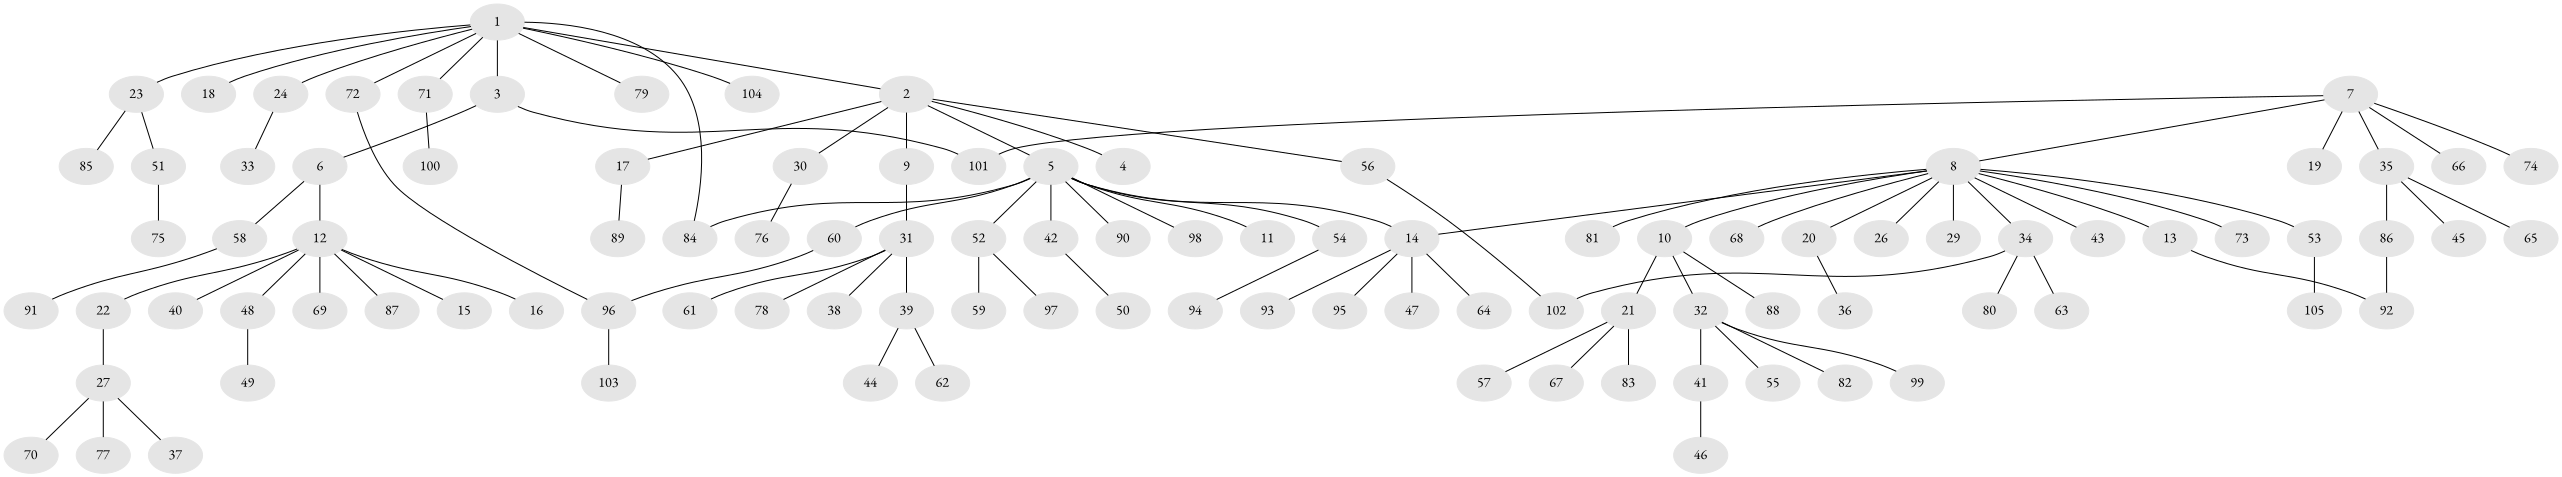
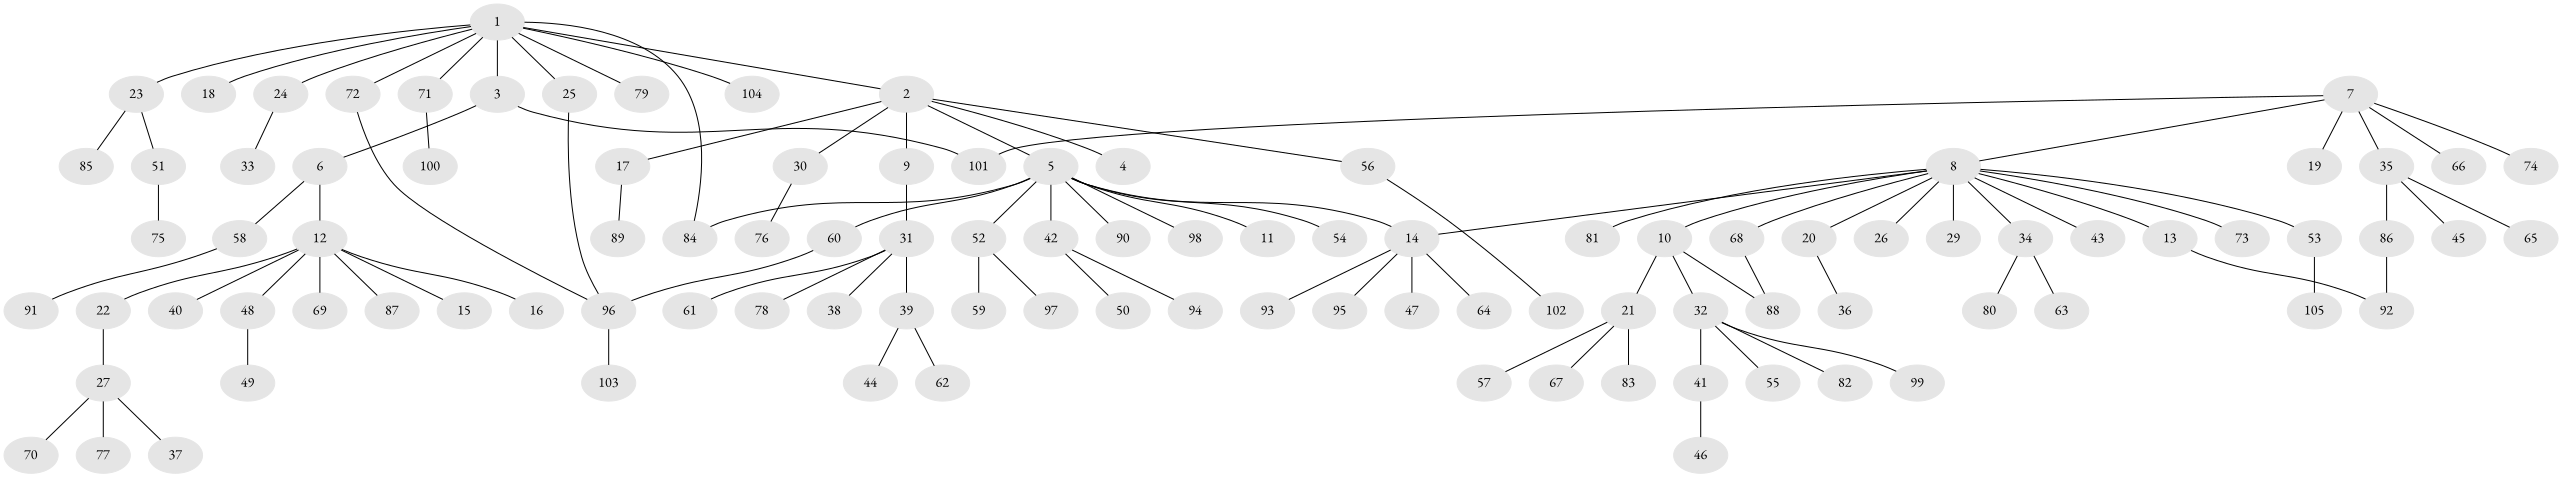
node "25": added
edge "54" -- "94": now "42" -- "94"
edge "68" -- "88": added
edge "34" -- "102": removed
